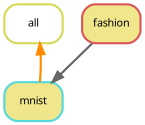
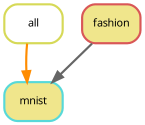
edge "mnist" -> "all": reversed
